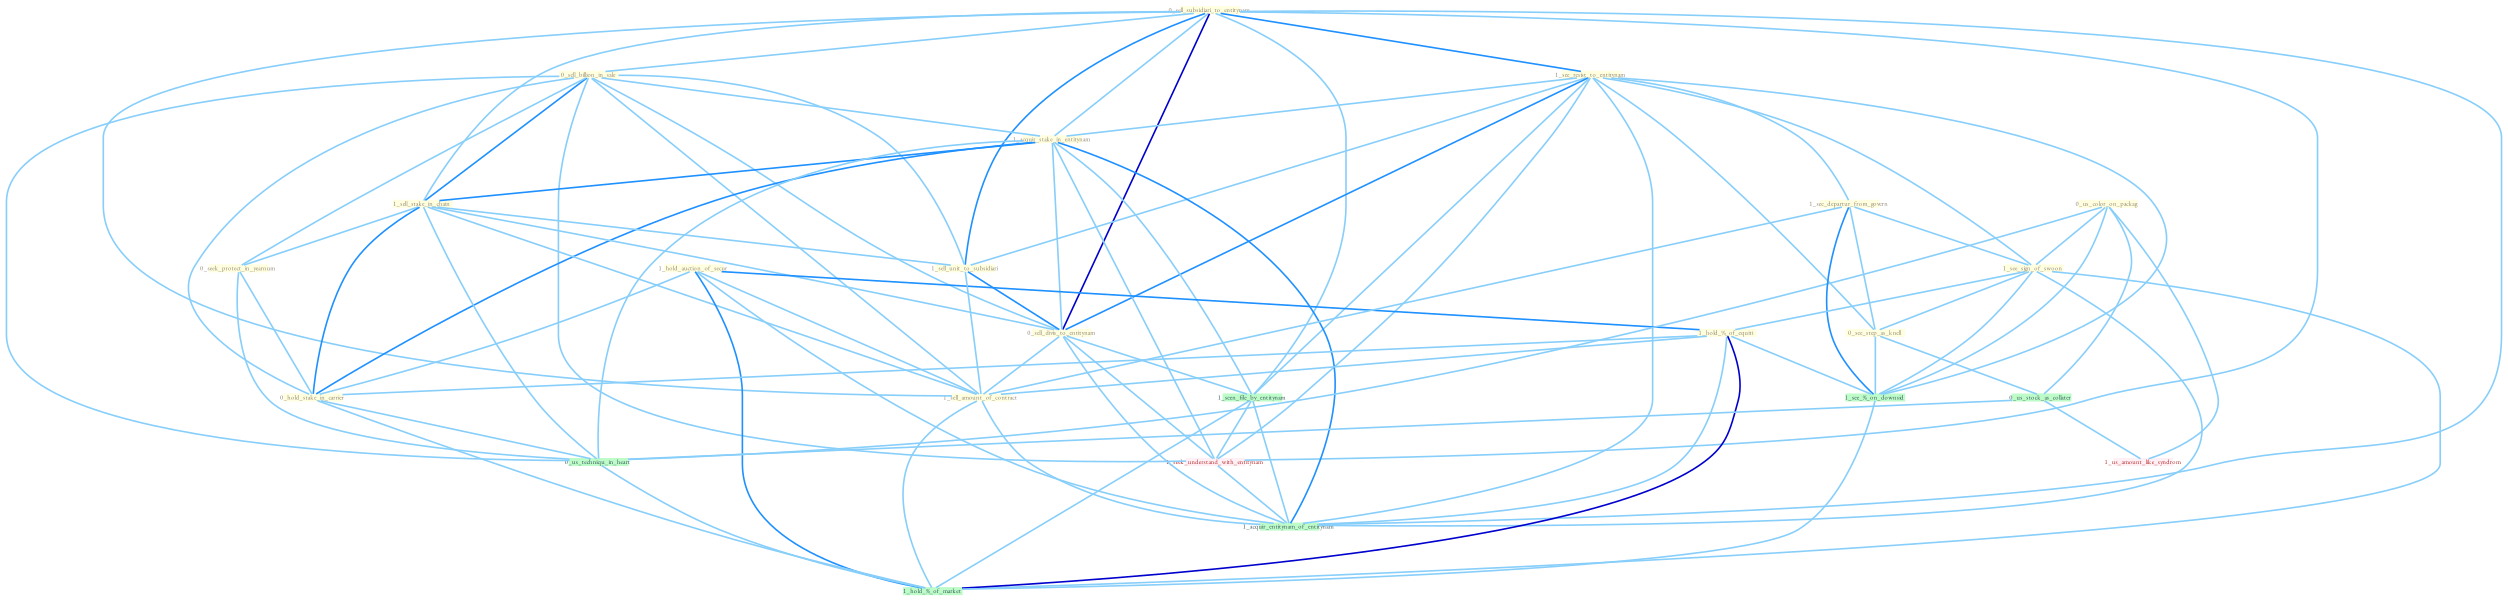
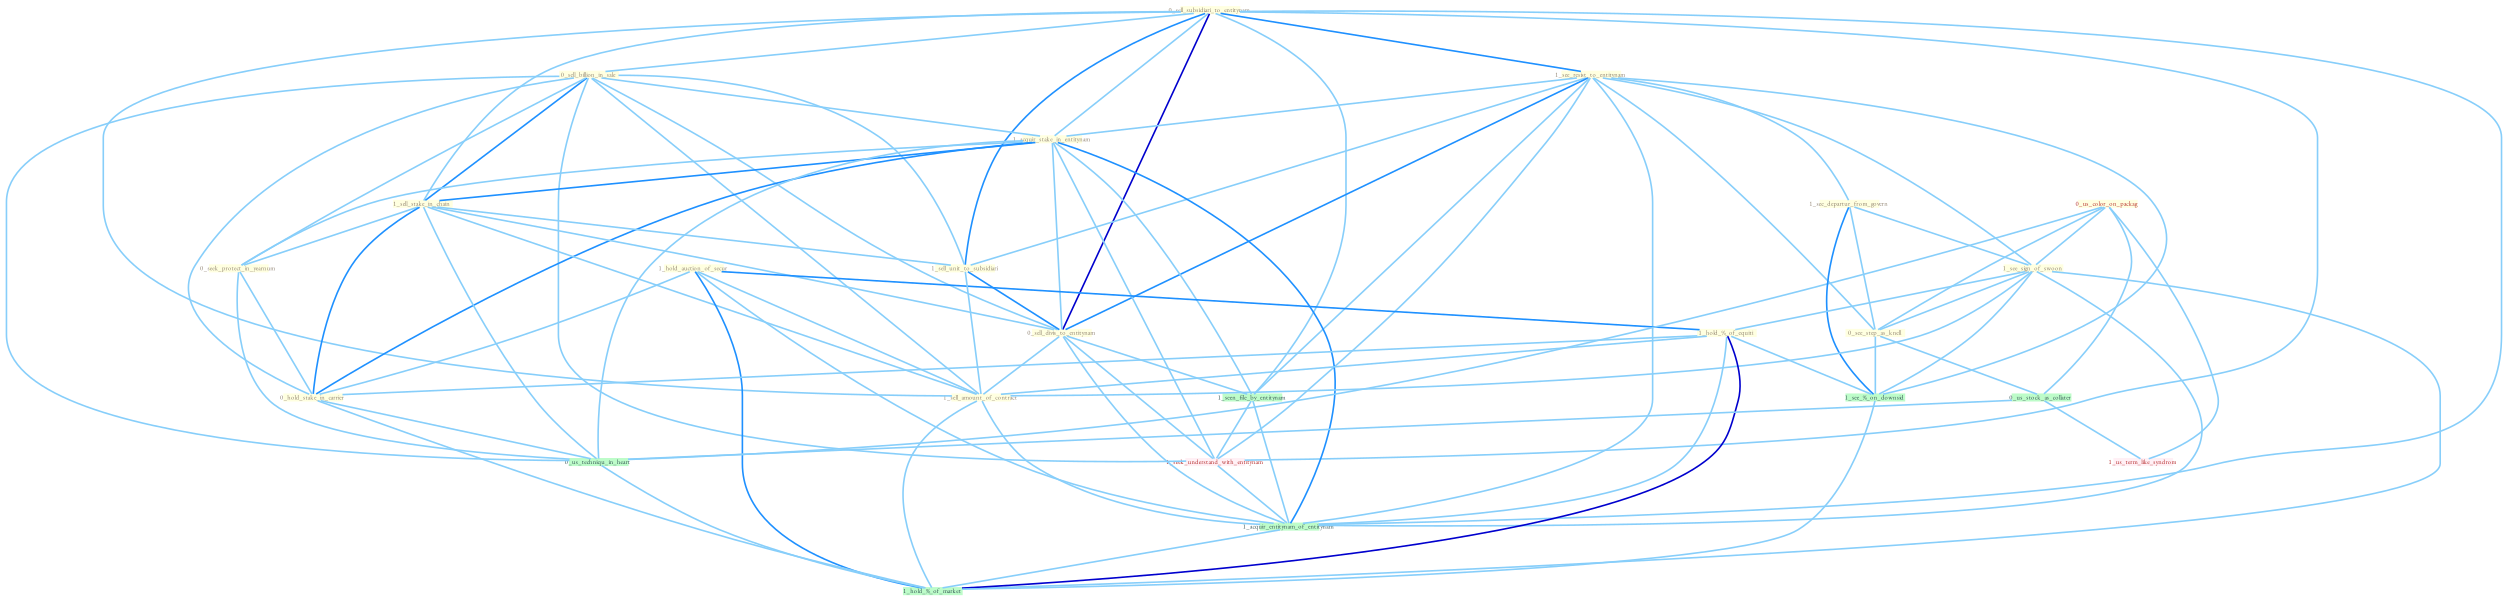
edge "1_acquir_stake_in_entitynam" -- "0_seek_protect_in_yearnum": added
node "0_us_color_on_packag": fontcolor #8b7d6b -> #b22222
edge "1_see_departur_from_govern" -- "1_sell_amount_of_contract": now "1_see_sign_of_swoon" -- "1_sell_amount_of_contract"
edge "0_us_color_on_packag" -- "1_see_%_on_downsid": now "0_us_color_on_packag" -- "0_see_step_as_knell"
node "1_us_amount_like_syndrom": label "1_us_amount_like_syndrom" -> "1_us_term_like_syndrom"
edge "1_seen_file_by_entitynam" -- "1_hold_%_of_market": now "1_acquir_entitynam_of_entitynam" -- "1_hold_%_of_market"
